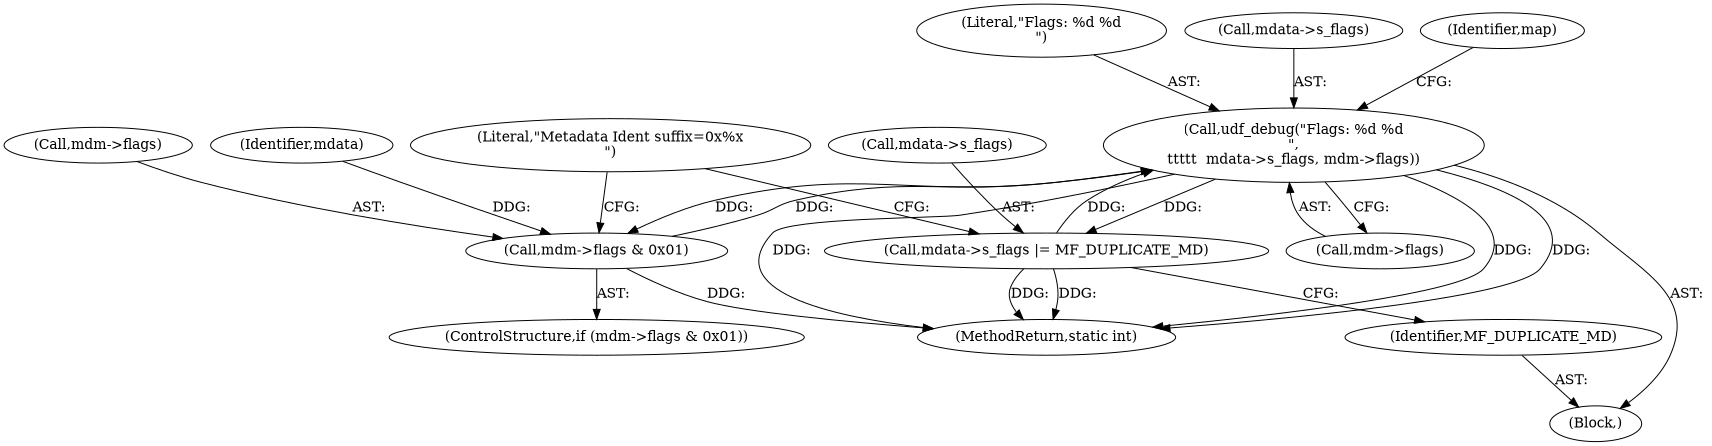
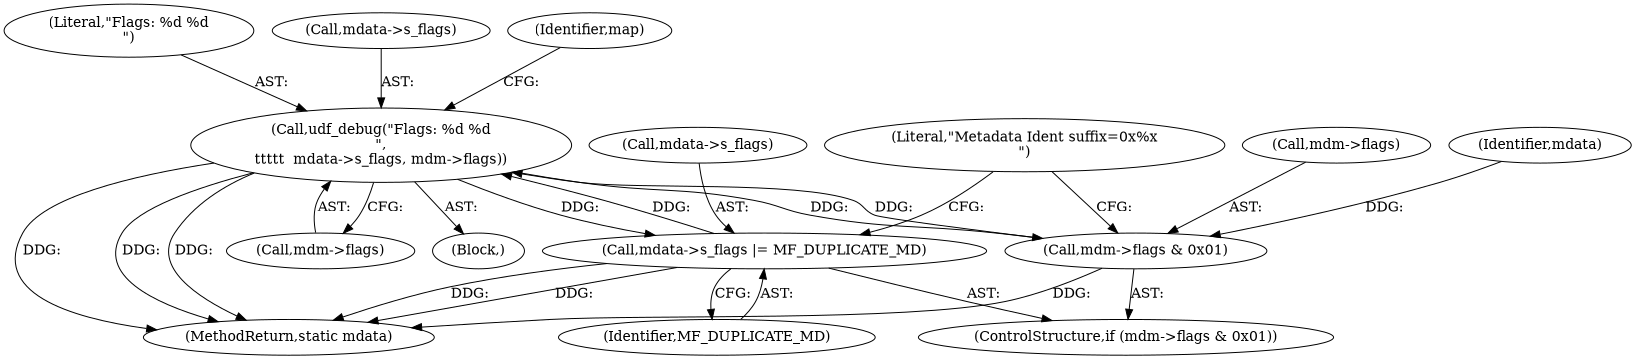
edge "(Call,mdata->s_flags |= MF_DUPLICATE_MD)" -> "(ControlStructure,if (mdm->flags & 0x01))": added, label "AST:"
node "(MethodReturn,static int)": label "(MethodReturn,static int)" -> "(MethodReturn,static mdata)"
edge "(Identifier,MF_DUPLICATE_MD)" -> "(Block,)": now "(Identifier,MF_DUPLICATE_MD)" -> "(Call,mdata->s_flags |= MF_DUPLICATE_MD)"
